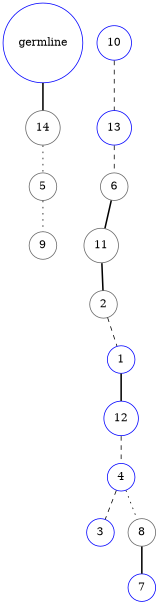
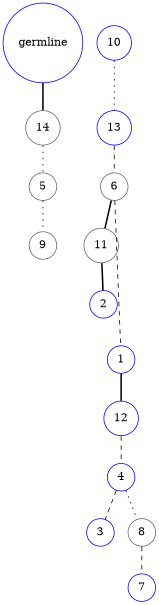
edge "10" -- "13": style dashed -> dotted
node "2": color gray40 -> blue
edge "2" -- "1": now "6" -- "1"
edge "8" -- "7": style bold -> dashed
